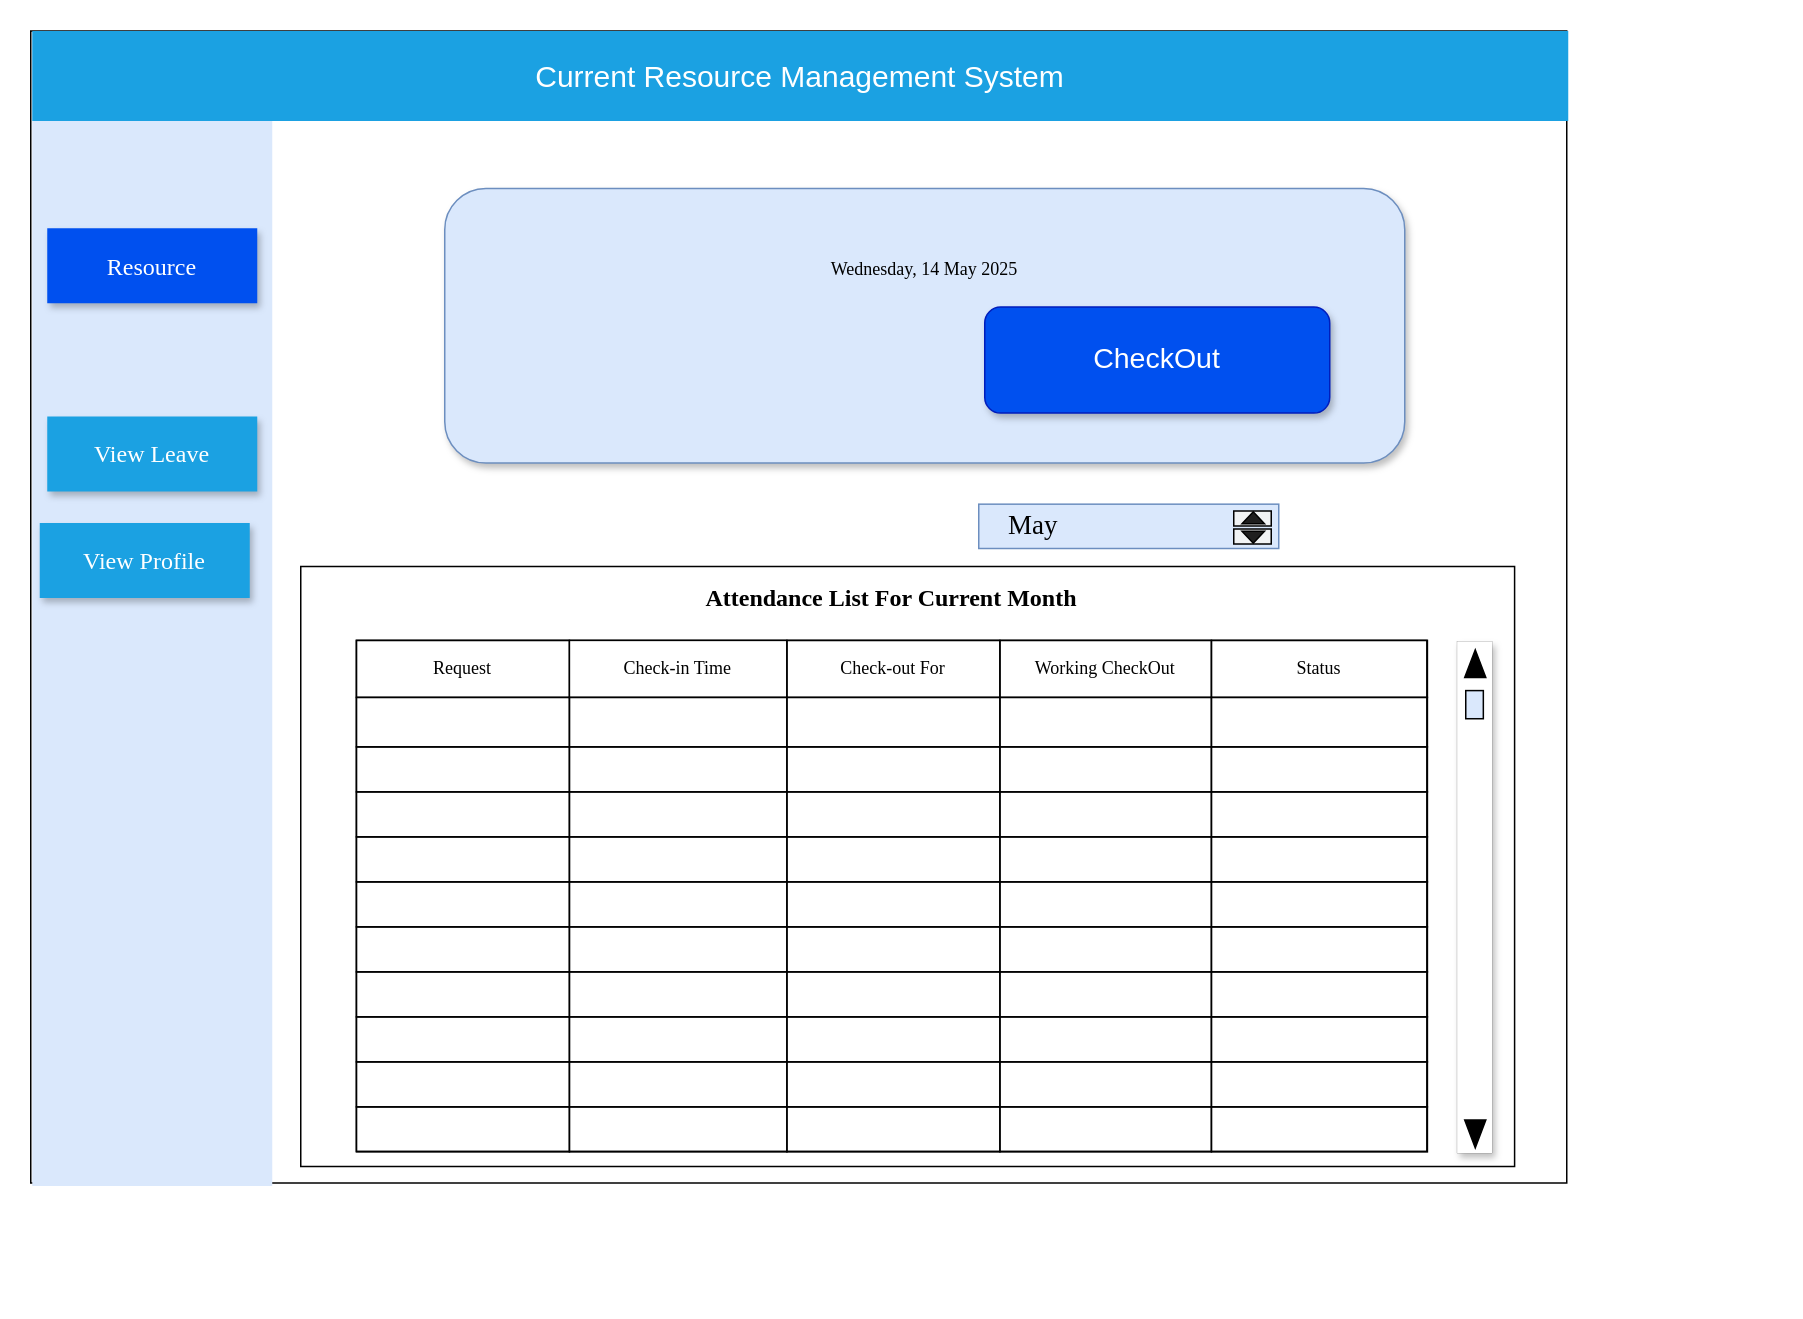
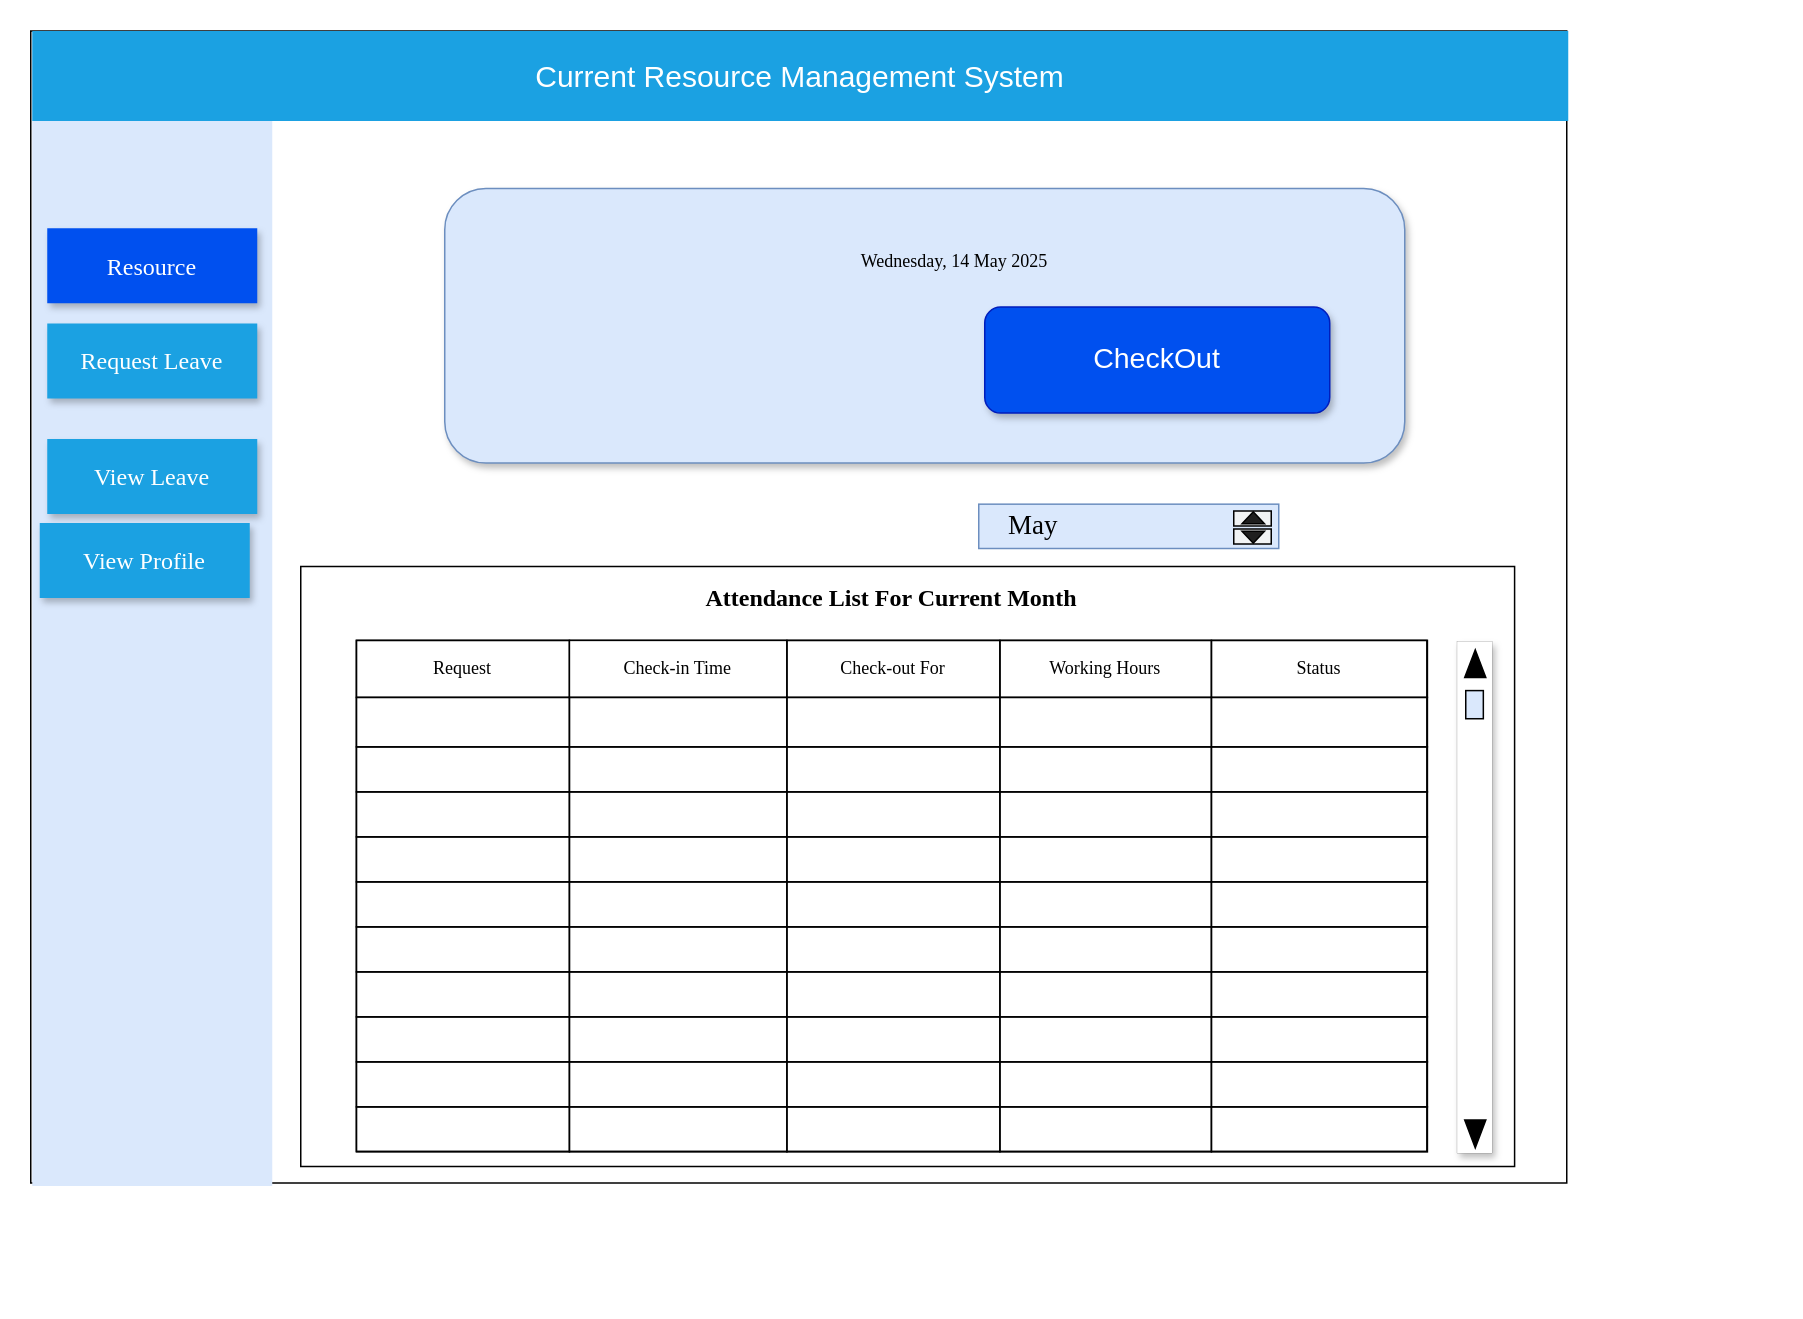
node "Wednesday, 14 May 2025": moved (925, 269) -> (955, 262)
node "Request Leave": added
node "View Leave": moved (152, 454) -> (152, 476)
node "Working CheckOut": label "Working CheckOut" -> "Working Hours"
